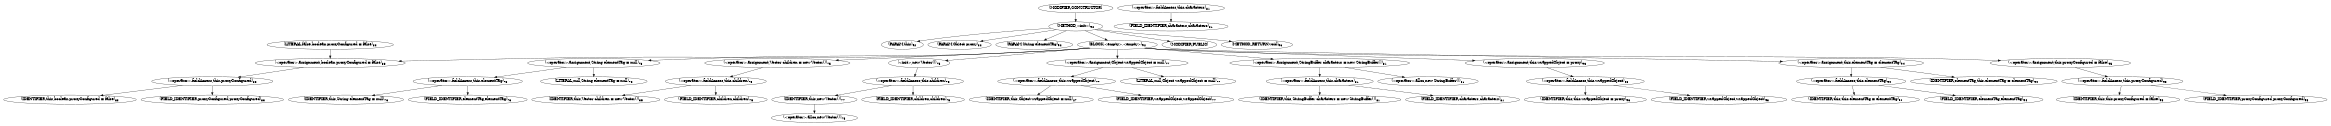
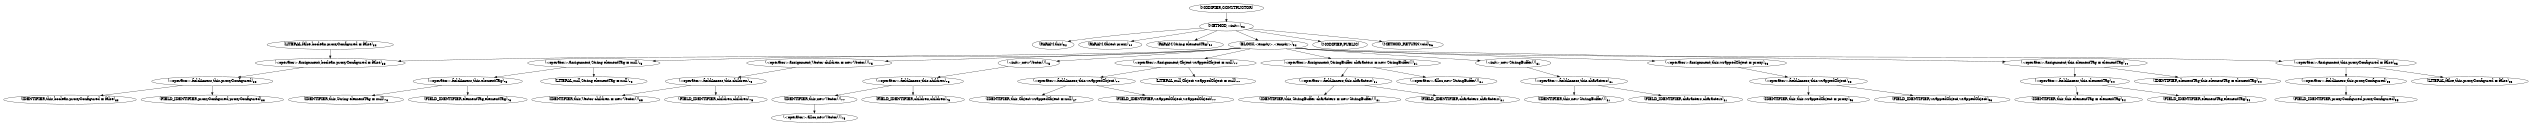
node "(<init>,new StringBuffer())": added
node "(LITERAL,false,this.proxyConfigured = false)": added
node "(IDENTIFIER,this,new StringBuffer())": added
node "(IDENTIFIER,this,this.proxyConfigured = false)": removed
